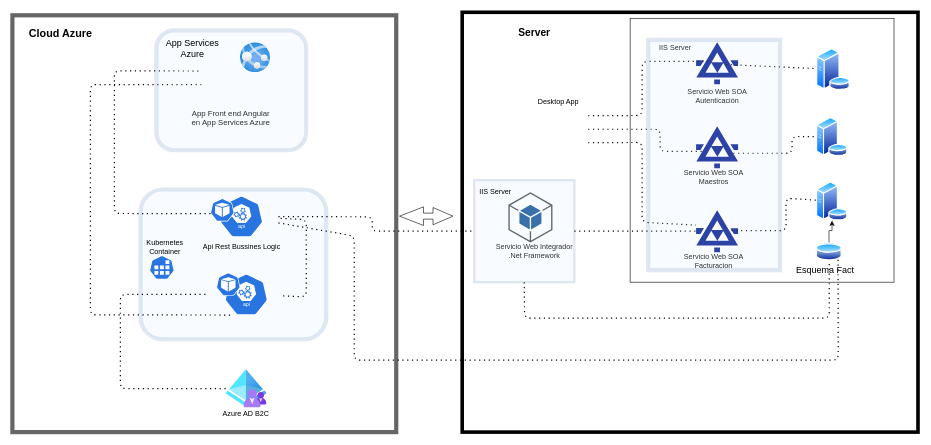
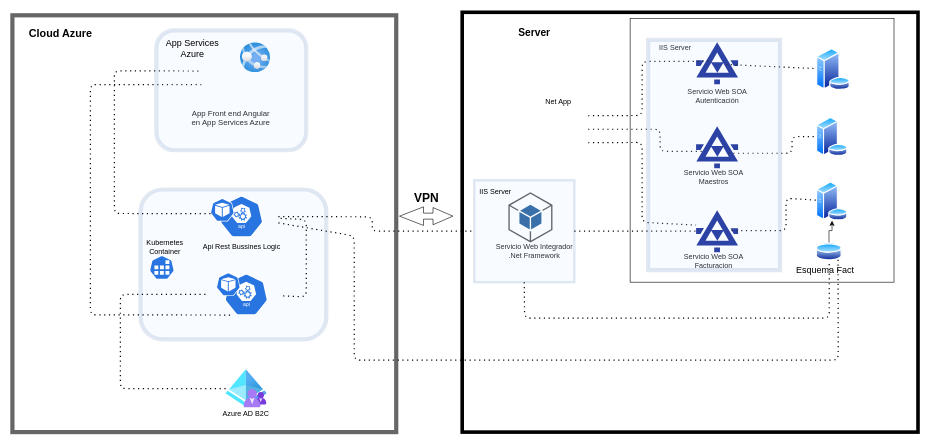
node "Desktop App": label "Desktop App" -> "Net App"
node "VPN": added
